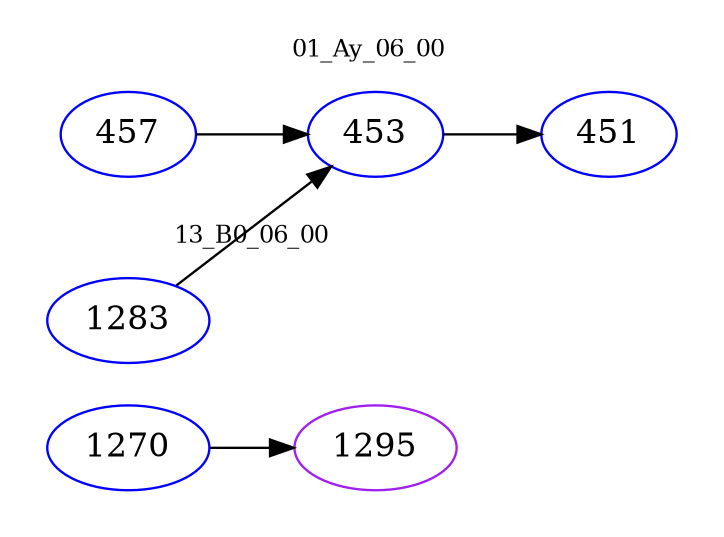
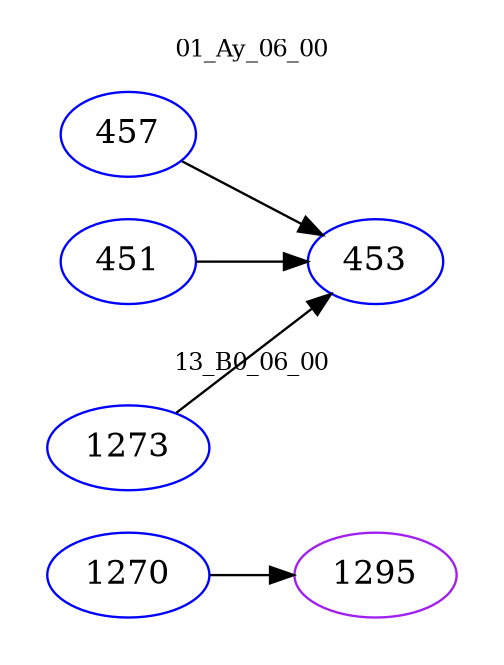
edge "453" -> "451": reversed
node "1283": label "1283" -> "1273"
